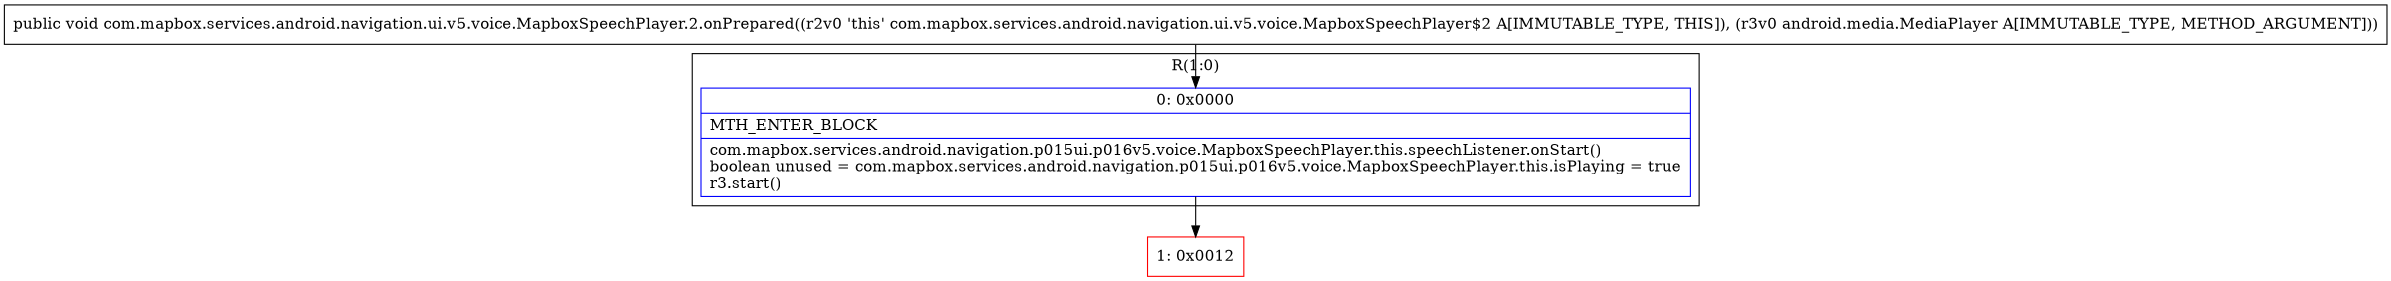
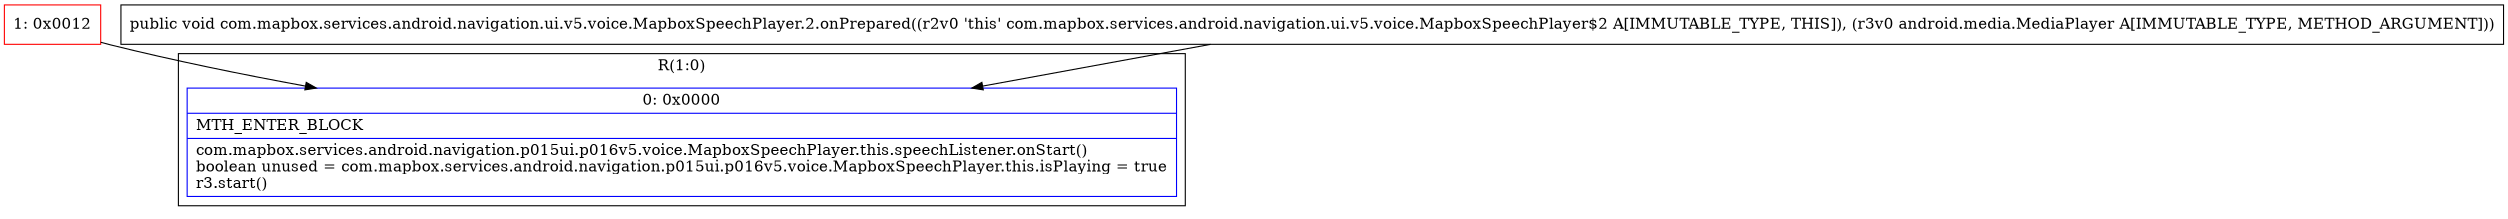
edge "0: 0x0000" -> "1: 0x0012": reversed
